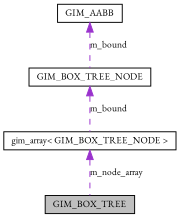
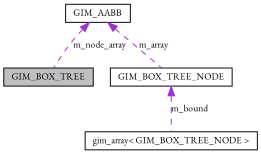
edge "GIM_BOX_TREE_NODE" -> "GIM_AABB": label "m_bound" -> "m_array"
edge "GIM_BOX_TREE" -> "gim_array< GIM_BOX_TREE_NODE >": now "GIM_BOX_TREE" -> "GIM_AABB"
